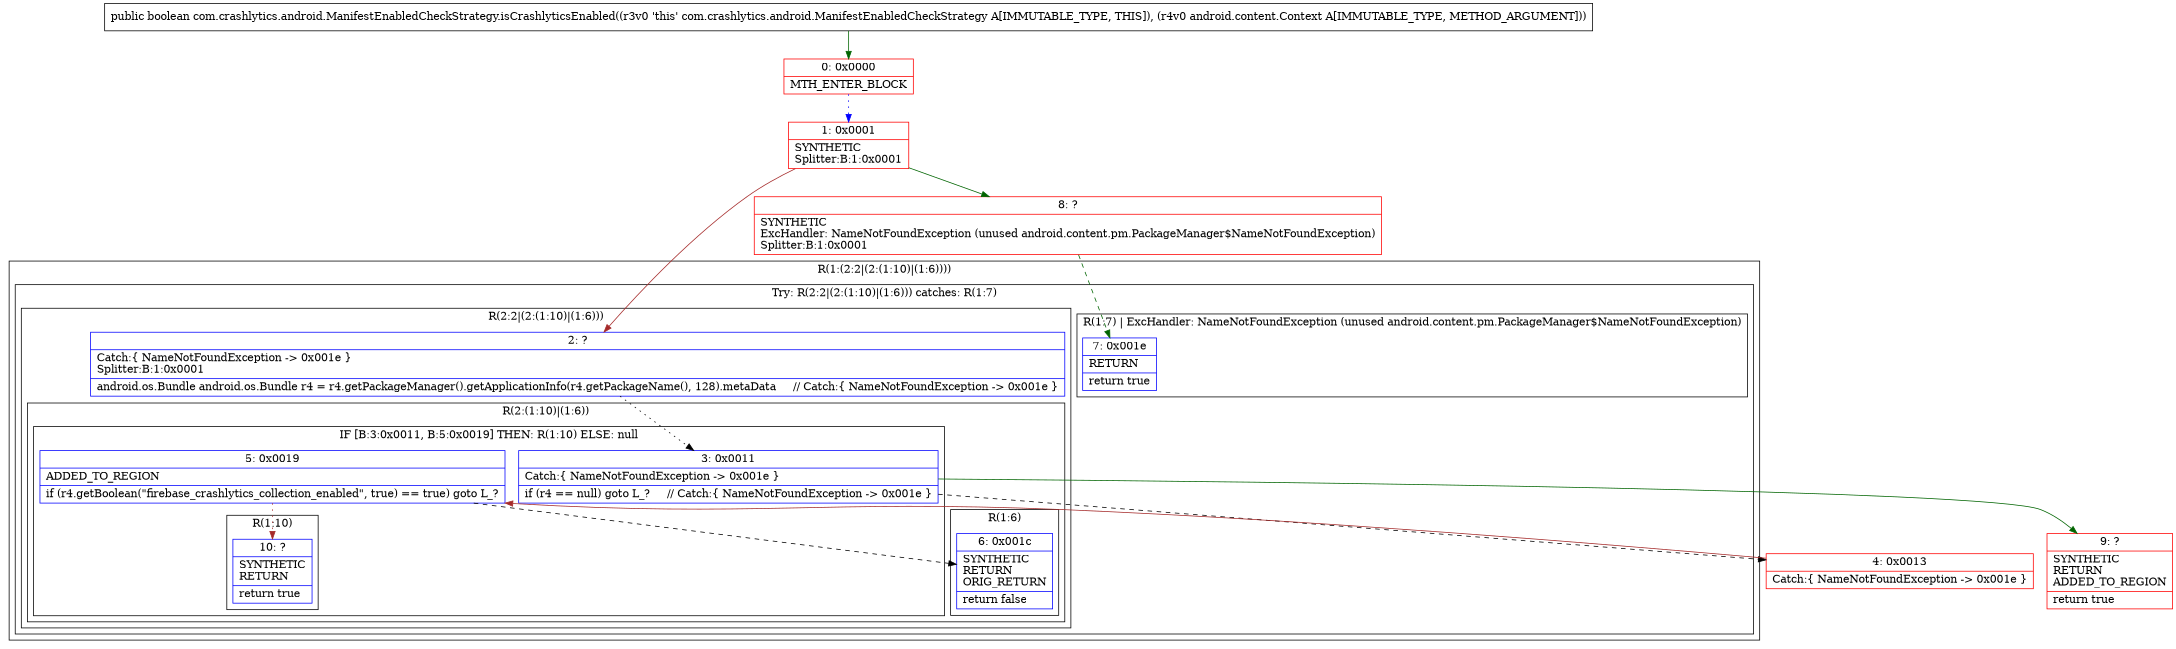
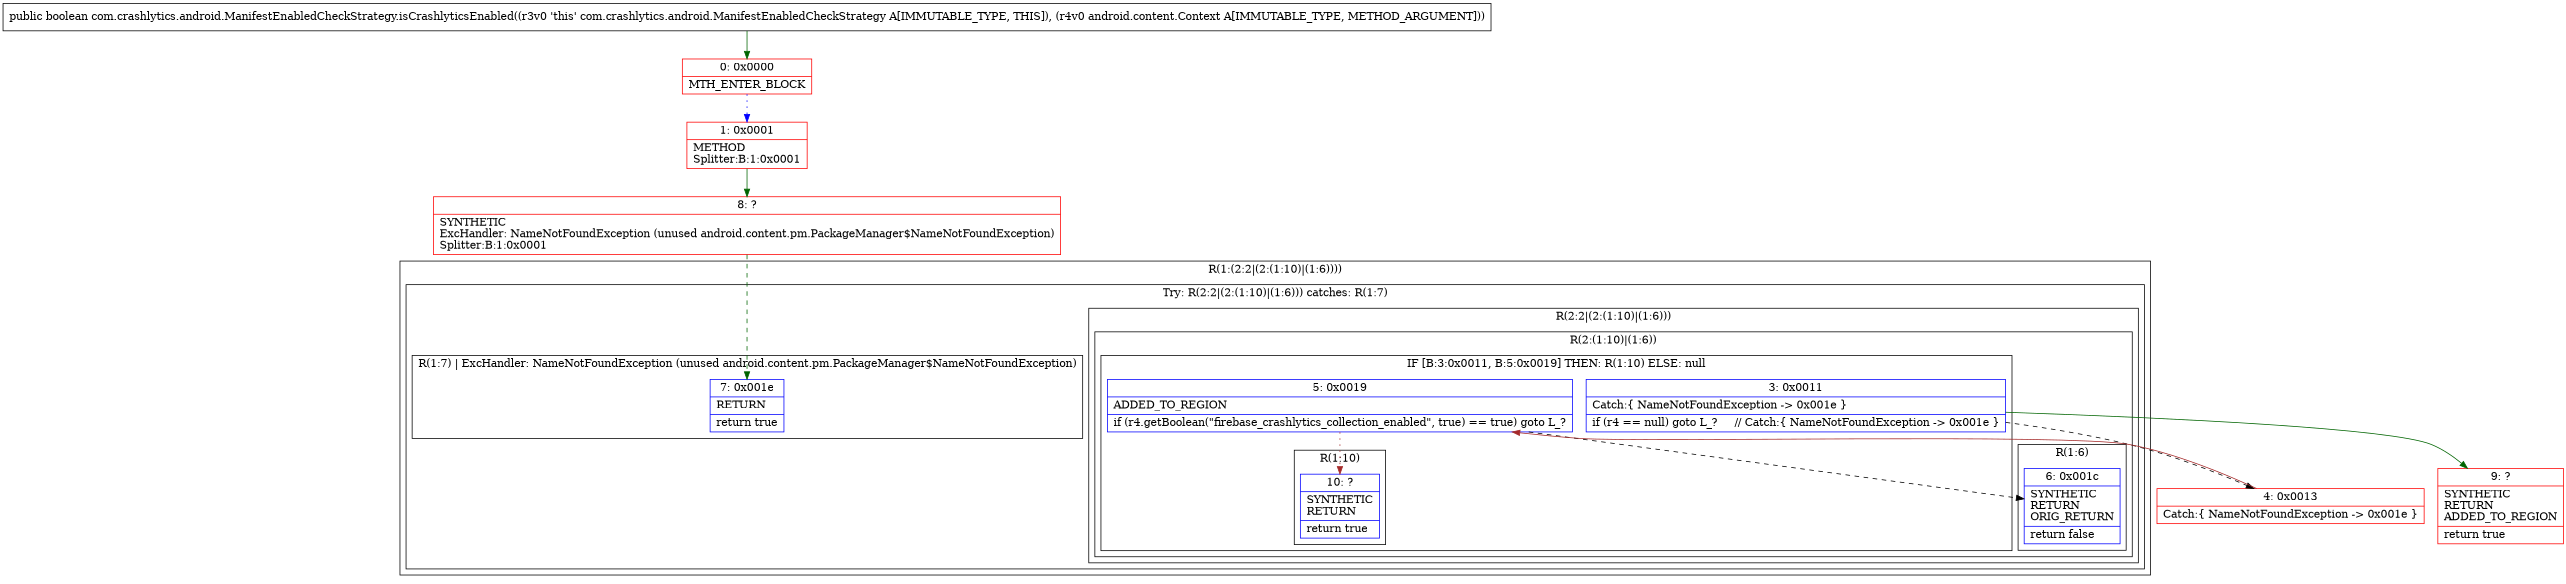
node "1: 0x0001": text "SYNTHETIC" -> "METHOD"
node "2: ?": removed
